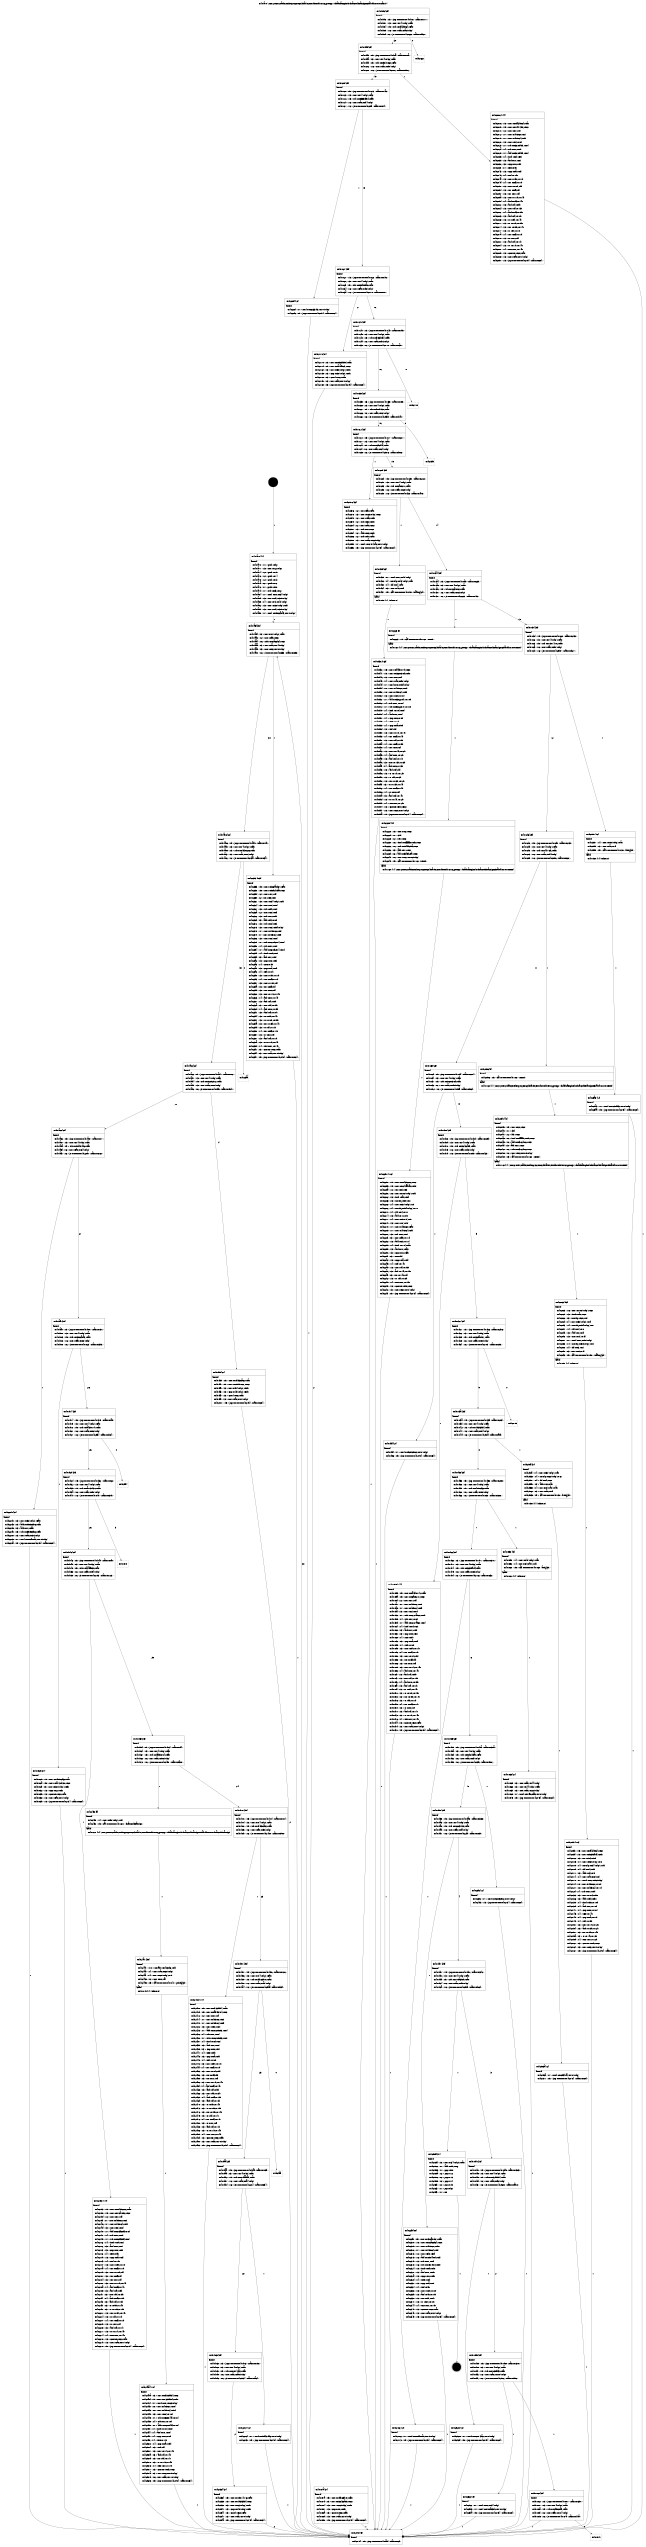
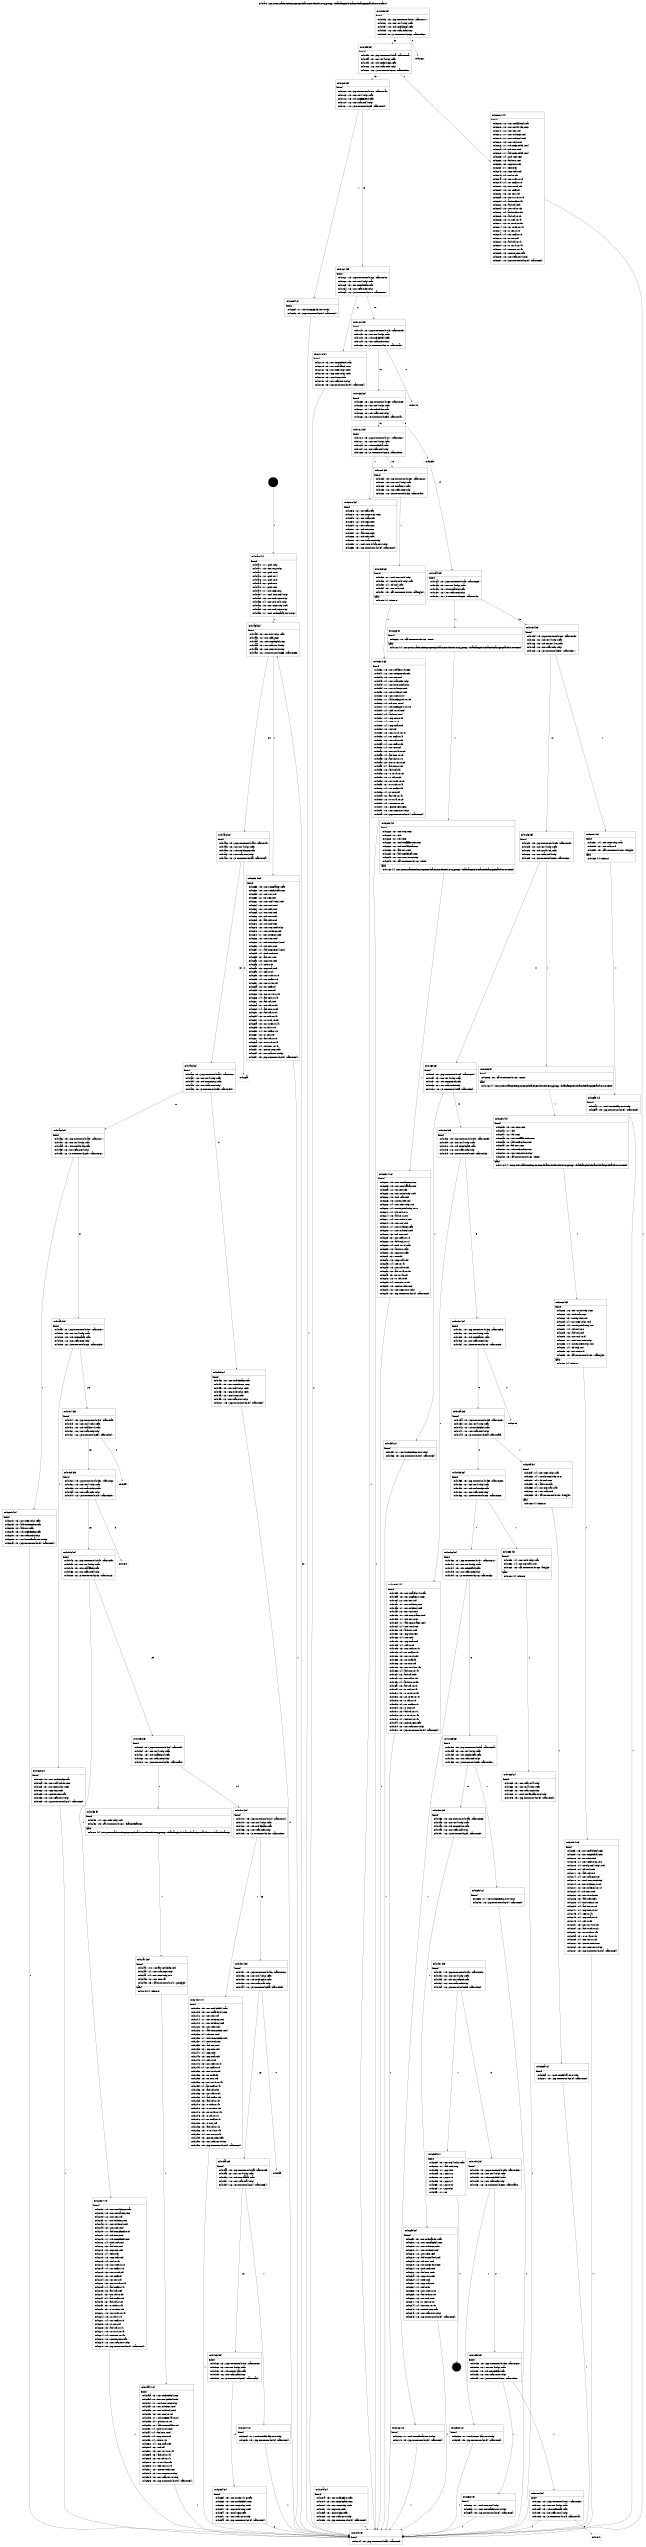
edge "0x401c8b [25]" -> "0x401ca4 [25]": now "0x4025bb" -> "0x401ca4 [25]"
edge "0x401d9e [25]" -> "0x401db7 [25]": removed, label "4"
